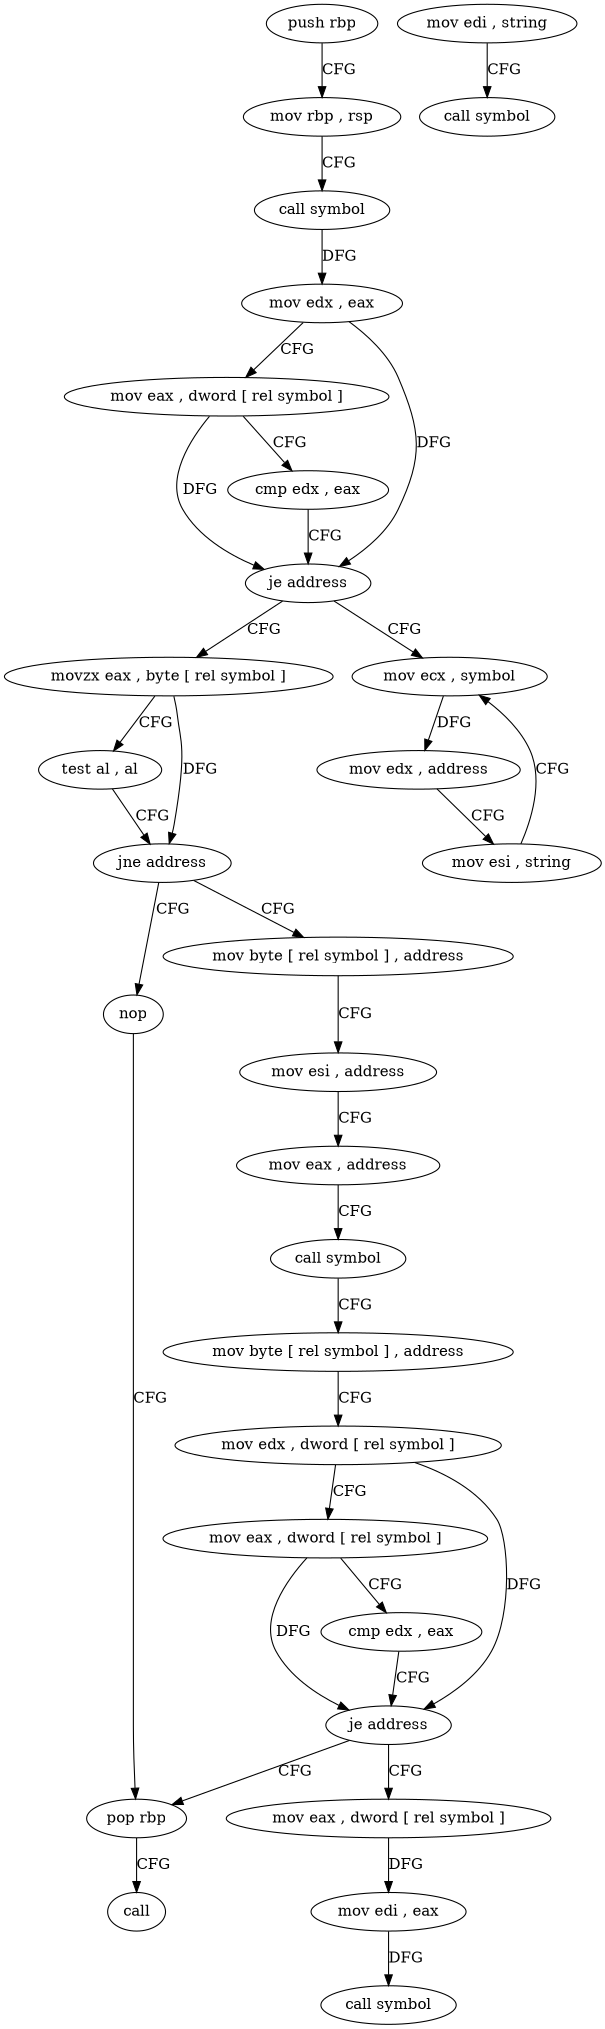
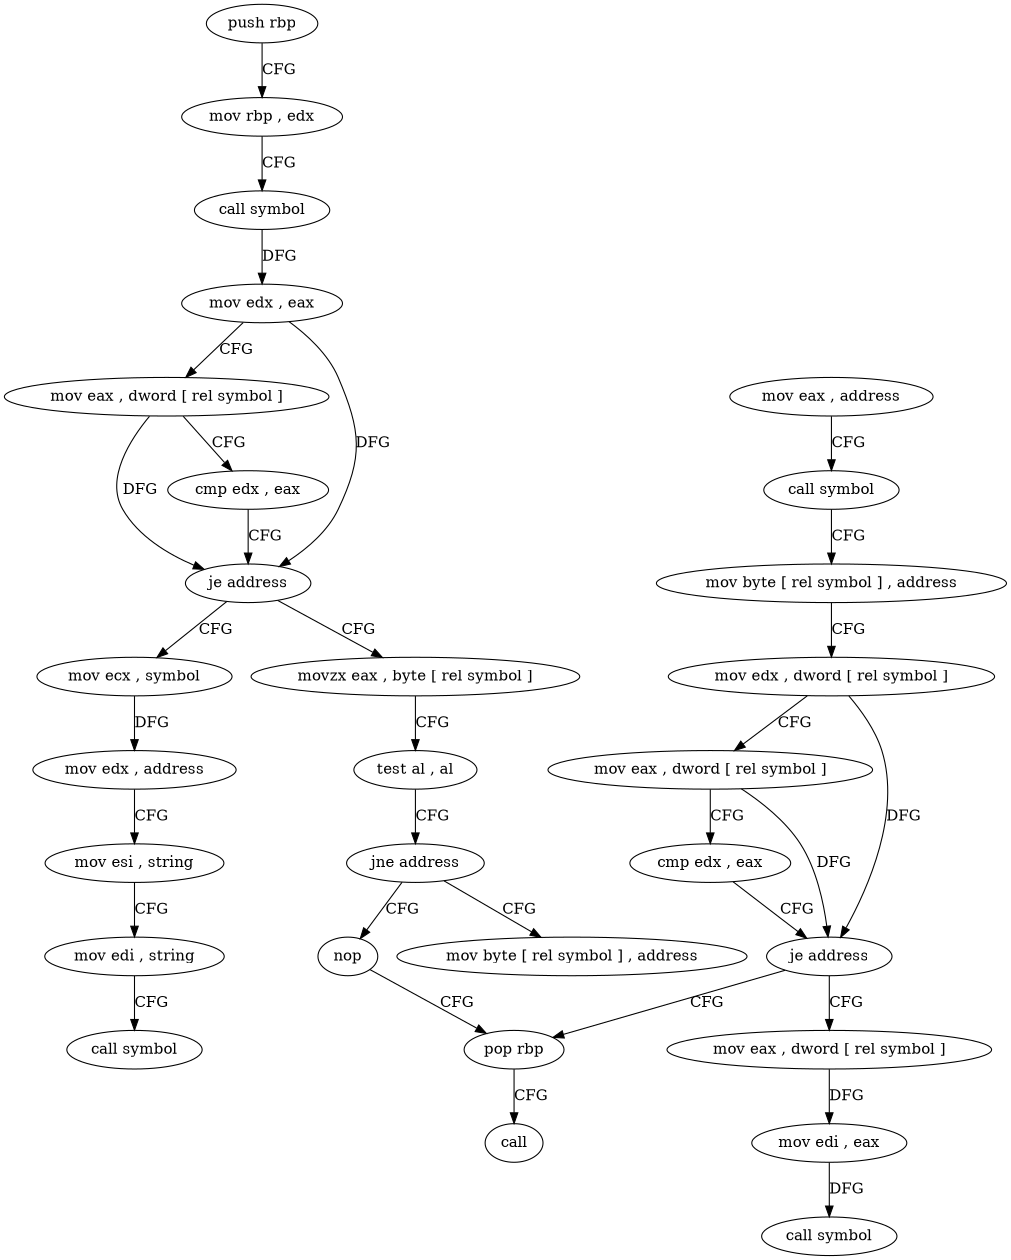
node "mov rbp , rsp": label "mov rbp , rsp" -> "mov rbp , edx"
edge "movzx eax , byte [ rel symbol ]" -> "jne address": removed, label "DFG"
edge "mov esi , string" -> "mov ecx , symbol": now "mov esi , string" -> "mov edi , string"
node "mov esi , address": removed
